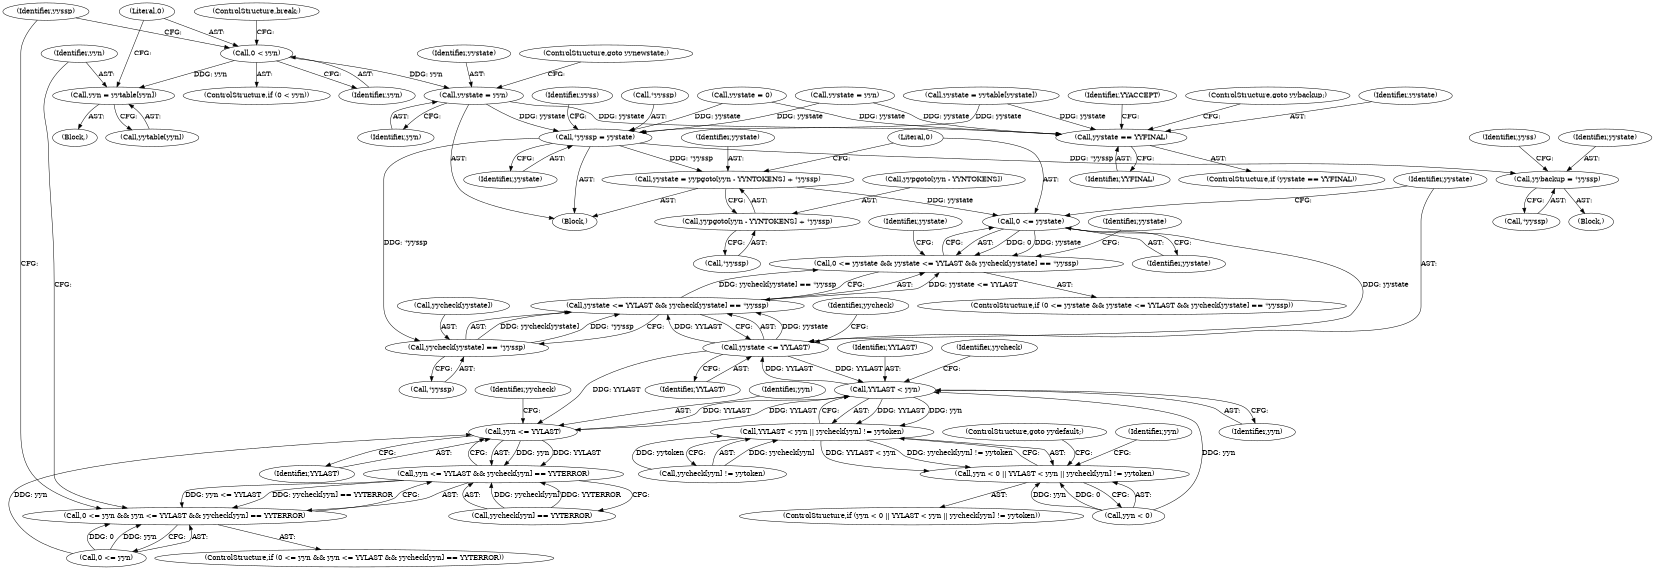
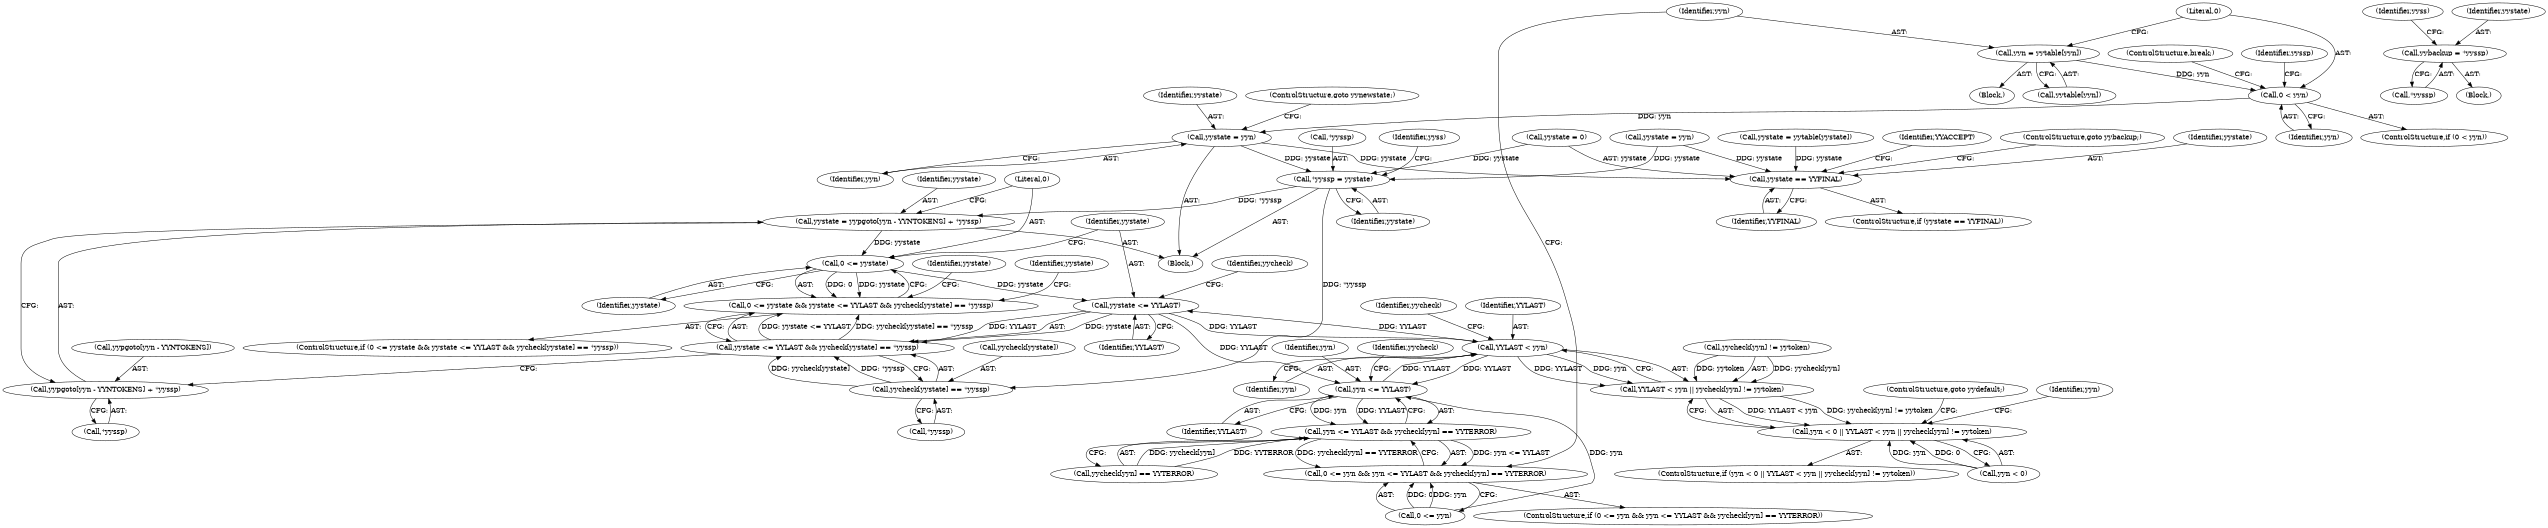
edge "(Call,0 < yyn)" -> "(Call,yyn = yytable[yyn])": reversed
edge "(Call,yystate = 0)" -> "(Call,yystate == YYFINAL)": label "DDG: yystate" -> "AST: yystate"
edge "(Call,yystate = yytable[yystate])" -> "(Call,*yyssp = yystate)": removed, label "DDG: yystate"
edge "(Call,*yyssp = yystate)" -> "(Call,yybackup = *yyssp)": removed, label "DDG: *yyssp"
edge "(Identifier,yyssp)" -> "(Call,0 <= yyn && yyn <= YYLAST && yycheck[yyn] == YYTERROR)": removed, label "CFG:"
edge "(Call,yystate <= YYLAST && yycheck[yystate] == *yyssp)" -> "(Call,yystate <= YYLAST)": now "(Call,yystate <= YYLAST && yycheck[yystate] == *yyssp)" -> "(Call,yypgoto[yyn - YYNTOKENS] + *yyssp)"
edge "(Call,yyn < 0)" -> "(Call,YYLAST < yyn)": removed, label "DDG: yyn"
edge "(Call,YYLAST < yyn || yycheck[yyn] != yytoken)" -> "(Call,yycheck[yyn] != yytoken)": removed, label "CFG:"
